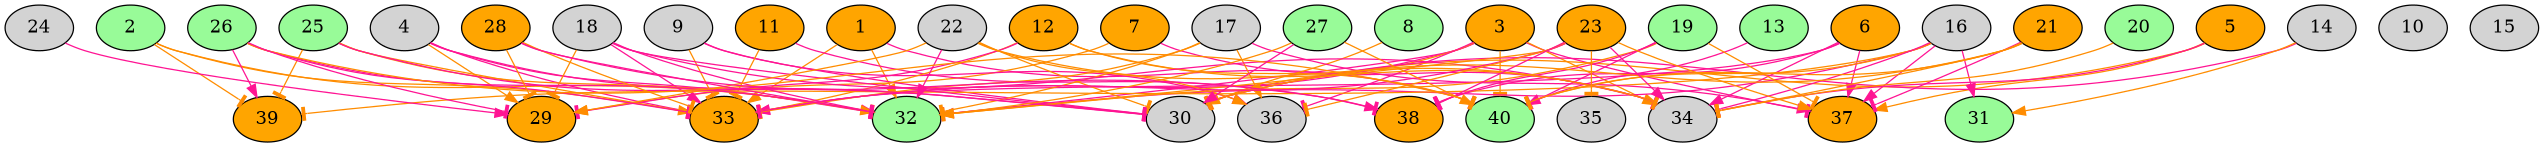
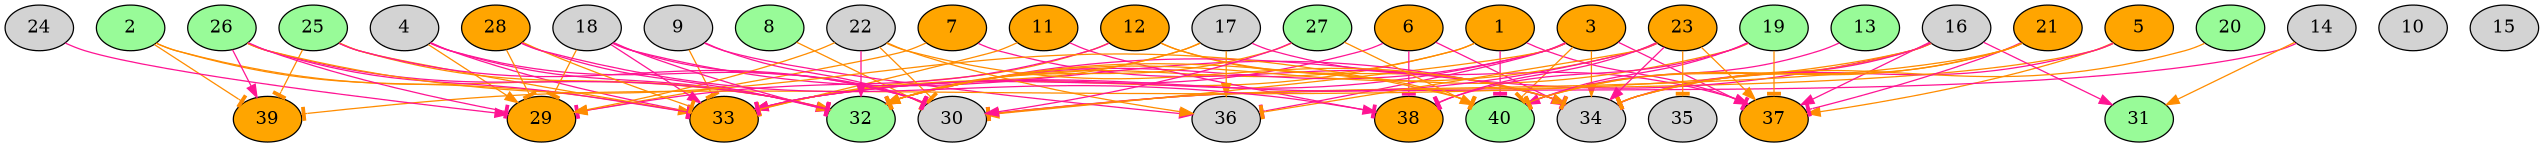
edge "6" -> "37": now "1" -> "37"
